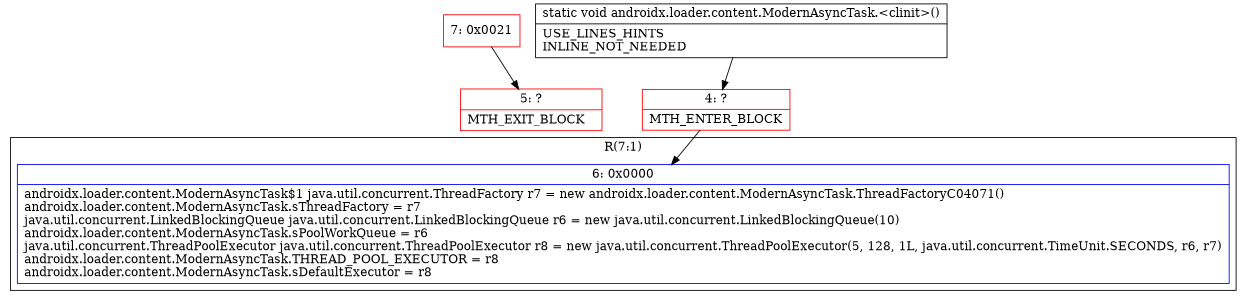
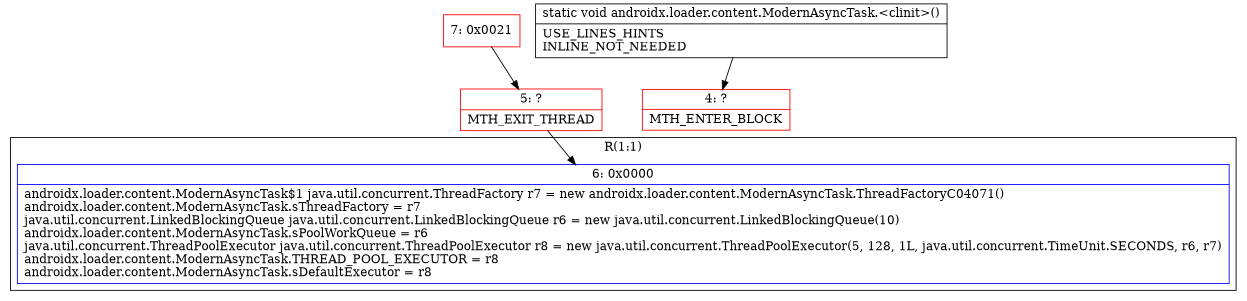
node "5: ?": text "MTH_EXIT_BLOCK" -> "MTH_EXIT_THREAD"
edge "4: ?" -> "6: 0x0000": now "5: ?" -> "6: 0x0000"
cluster "R(7:1)": label "R(7:1)" -> "R(1:1)"
